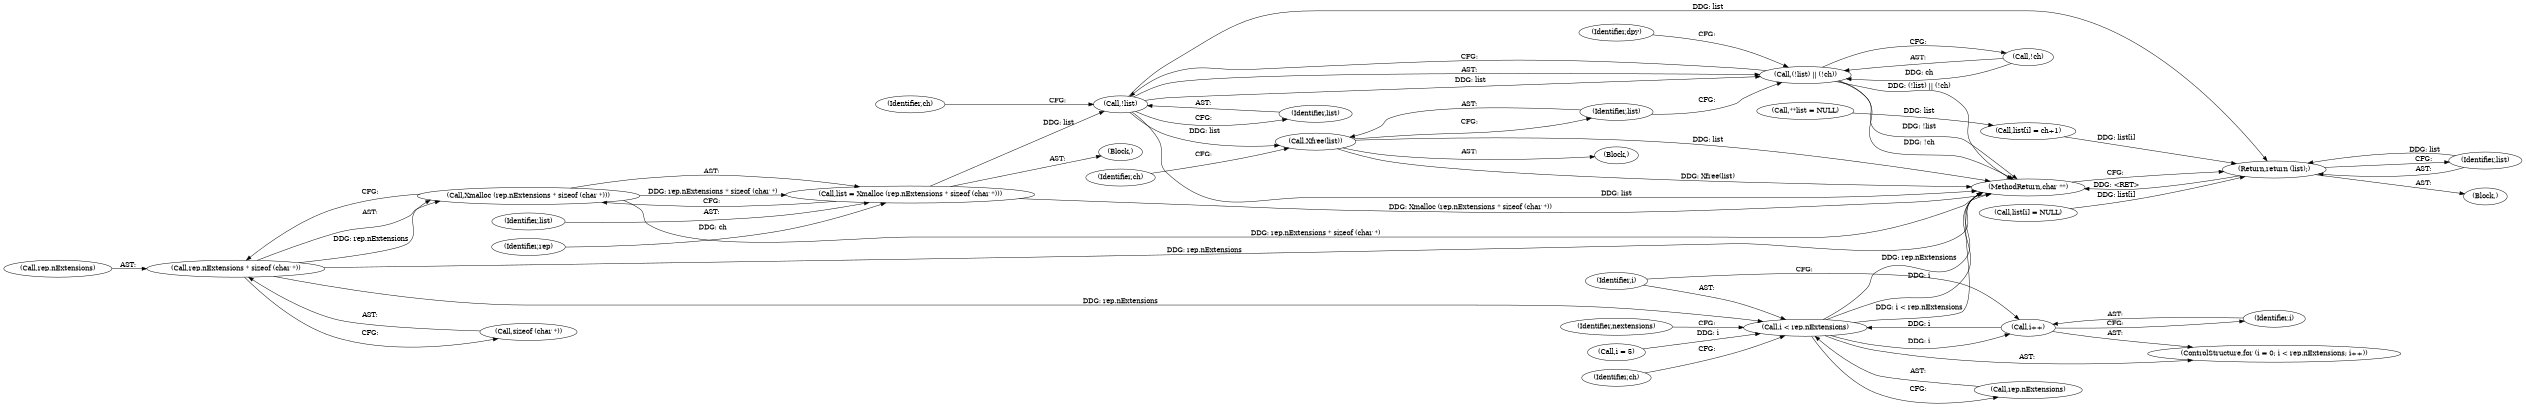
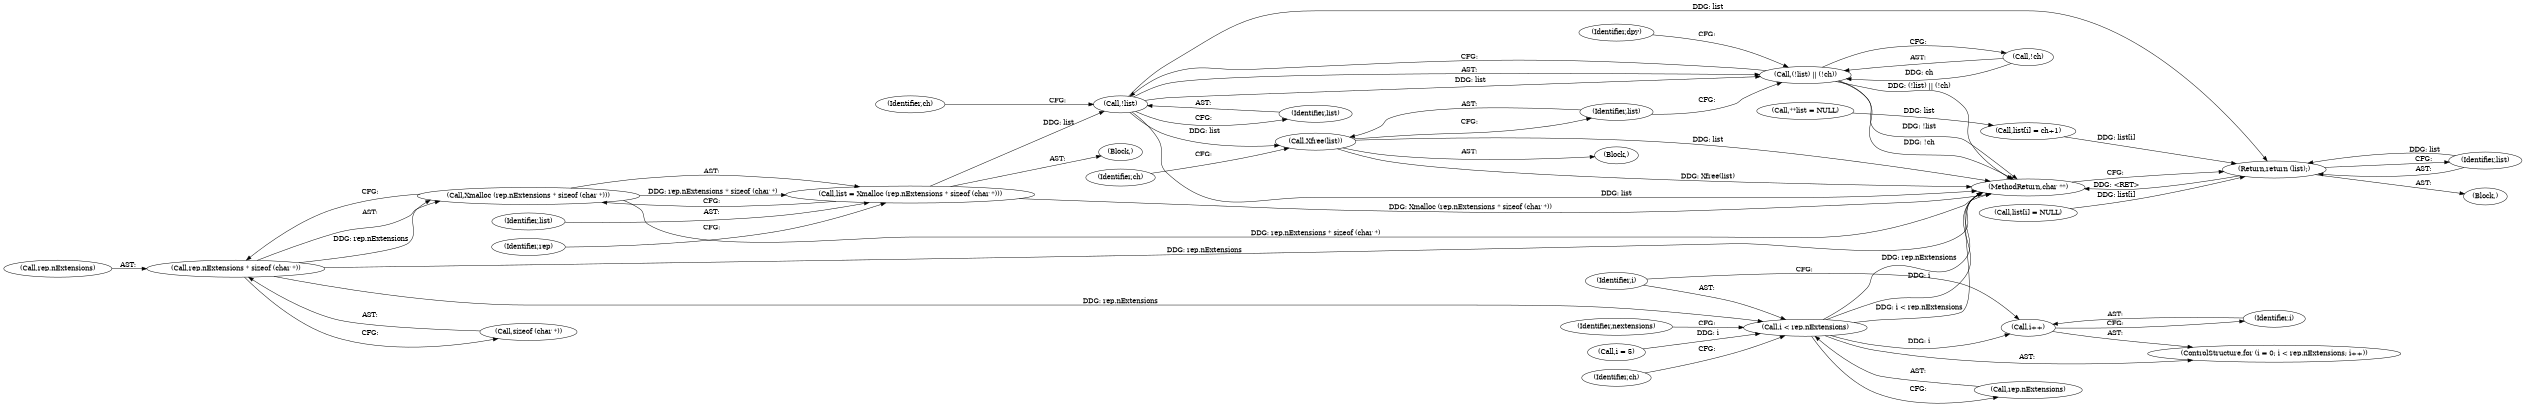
edge "(Identifier,rep)" -> "(Call,list = Xmalloc (rep.nExtensions * sizeof (char *)))": label "DDG: ch" -> "CFG: "
edge "(Call,i++)" -> "(Call,i < rep.nExtensions)": removed, label "DDG: i"
